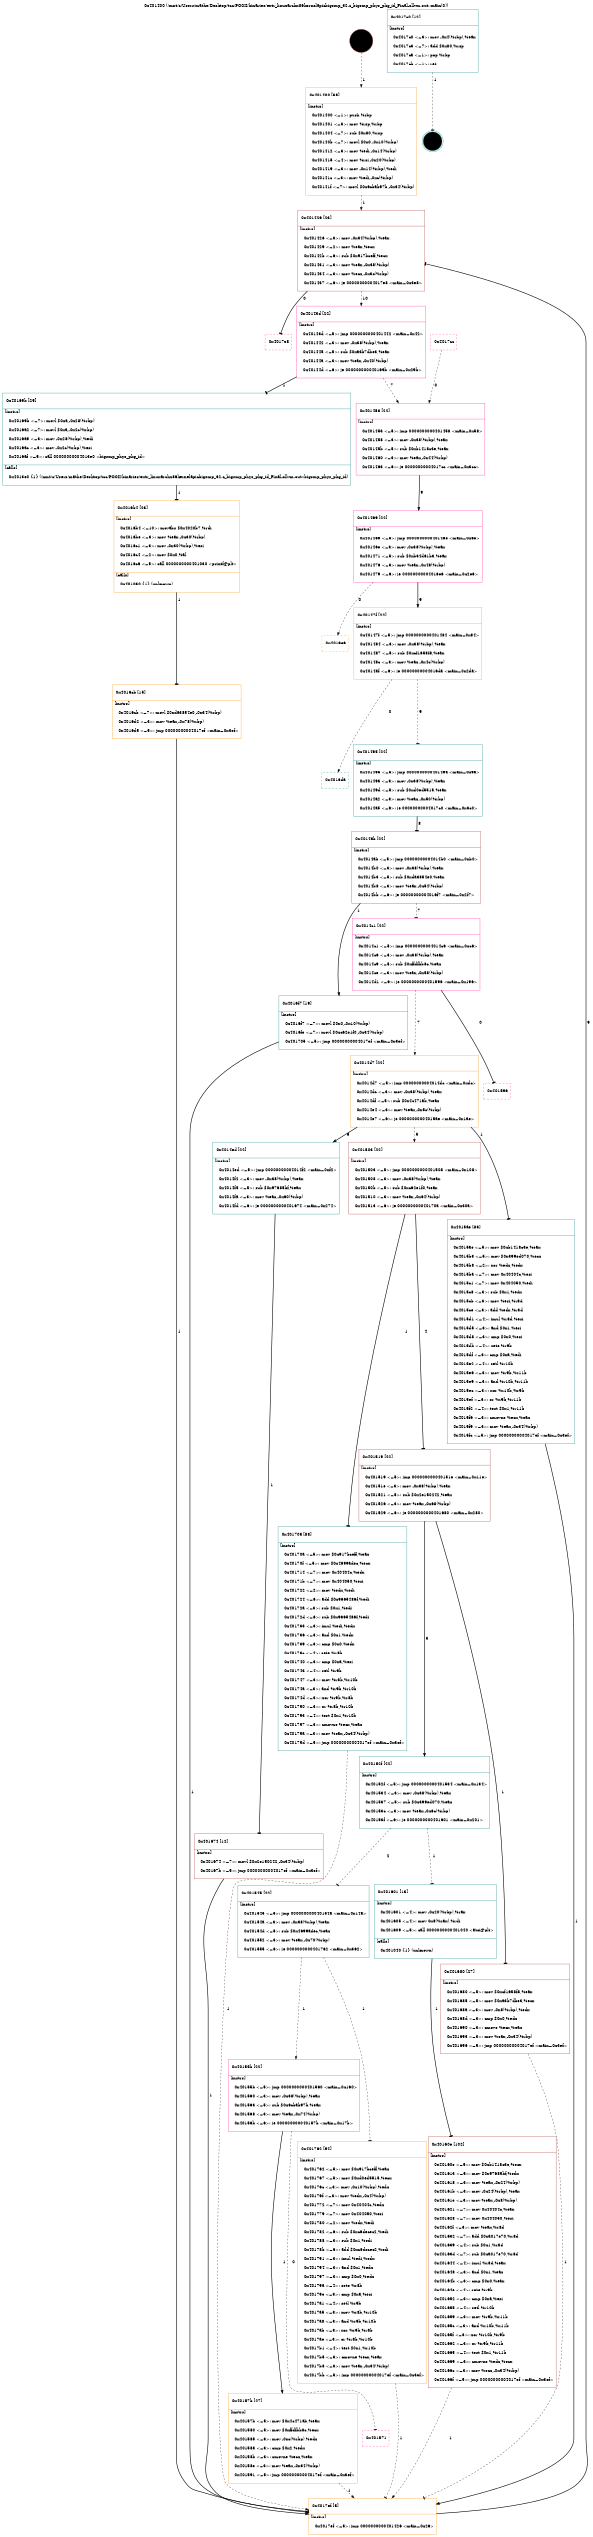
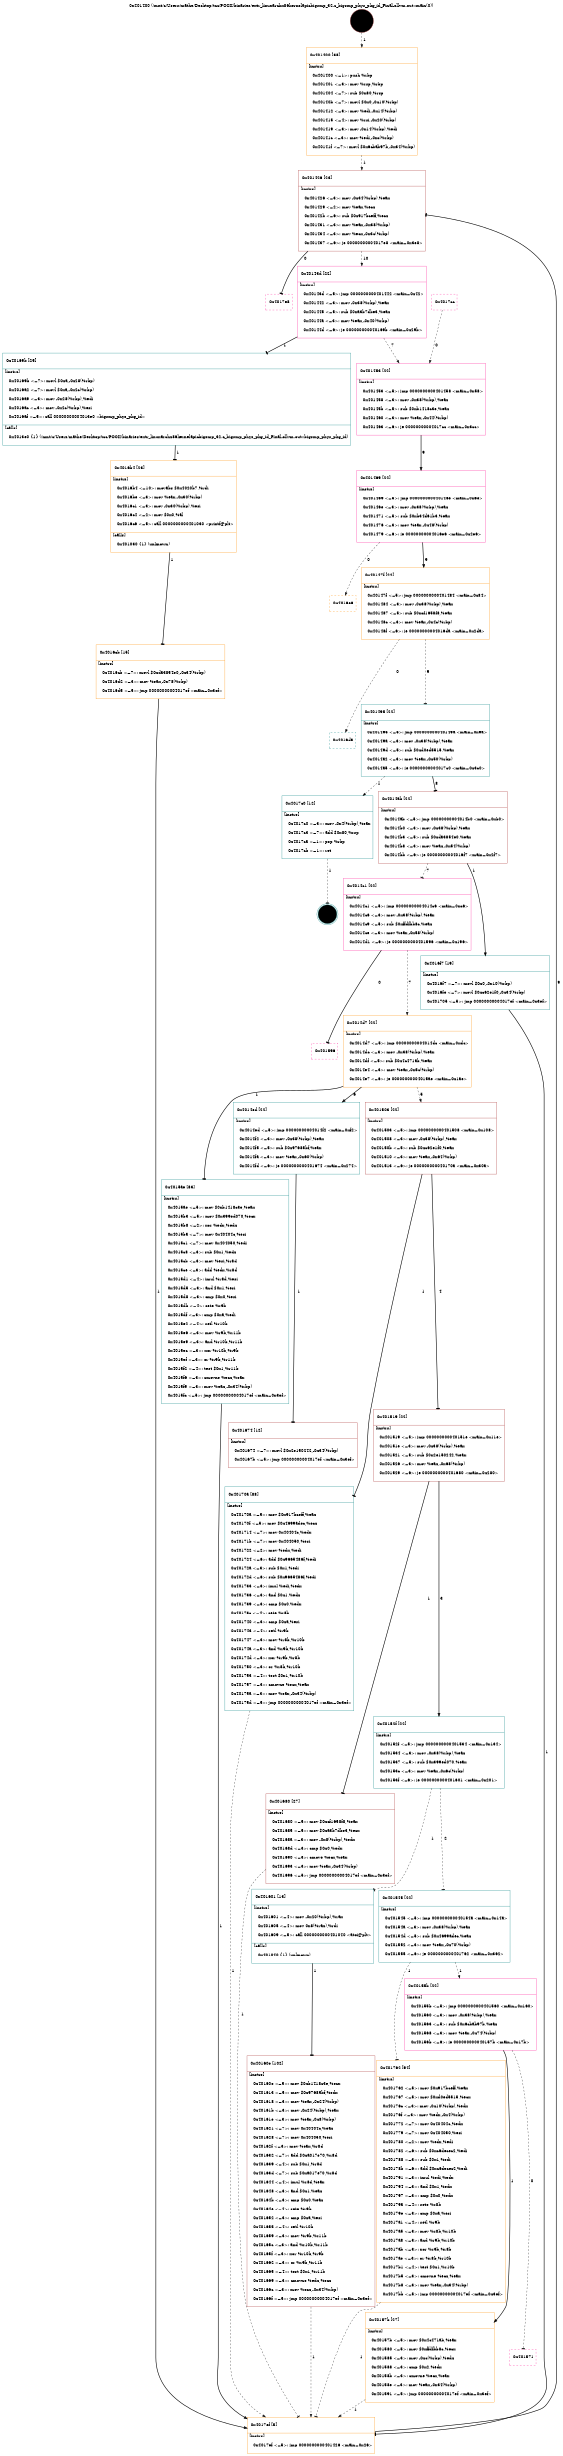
edge "0x401495 [22]" -> "0x4017c0 [12]": added, label "1"
edge "0x401674 [12]" -> "0x4017ef [5]": removed, label "1"
